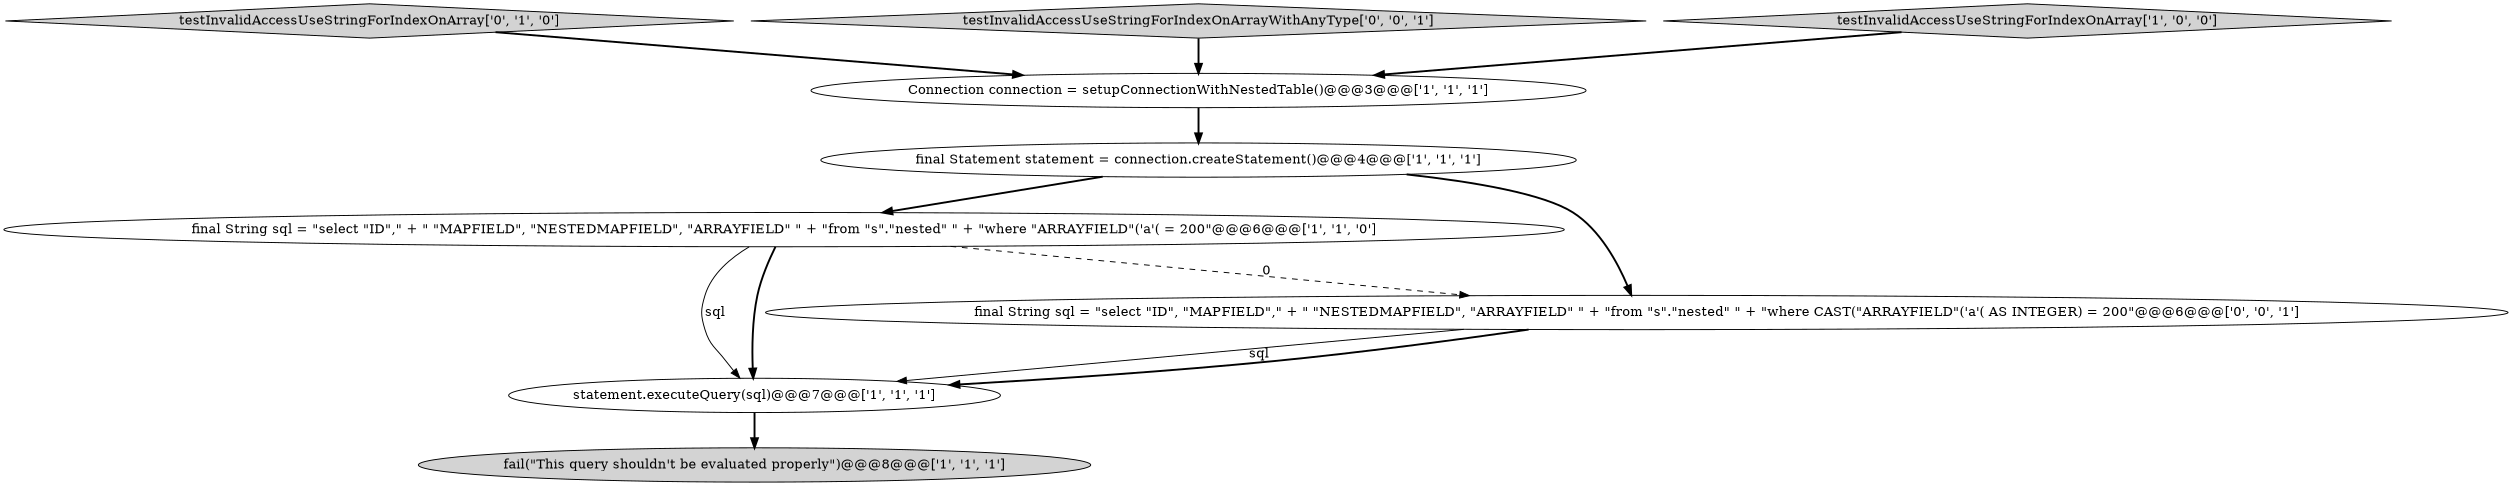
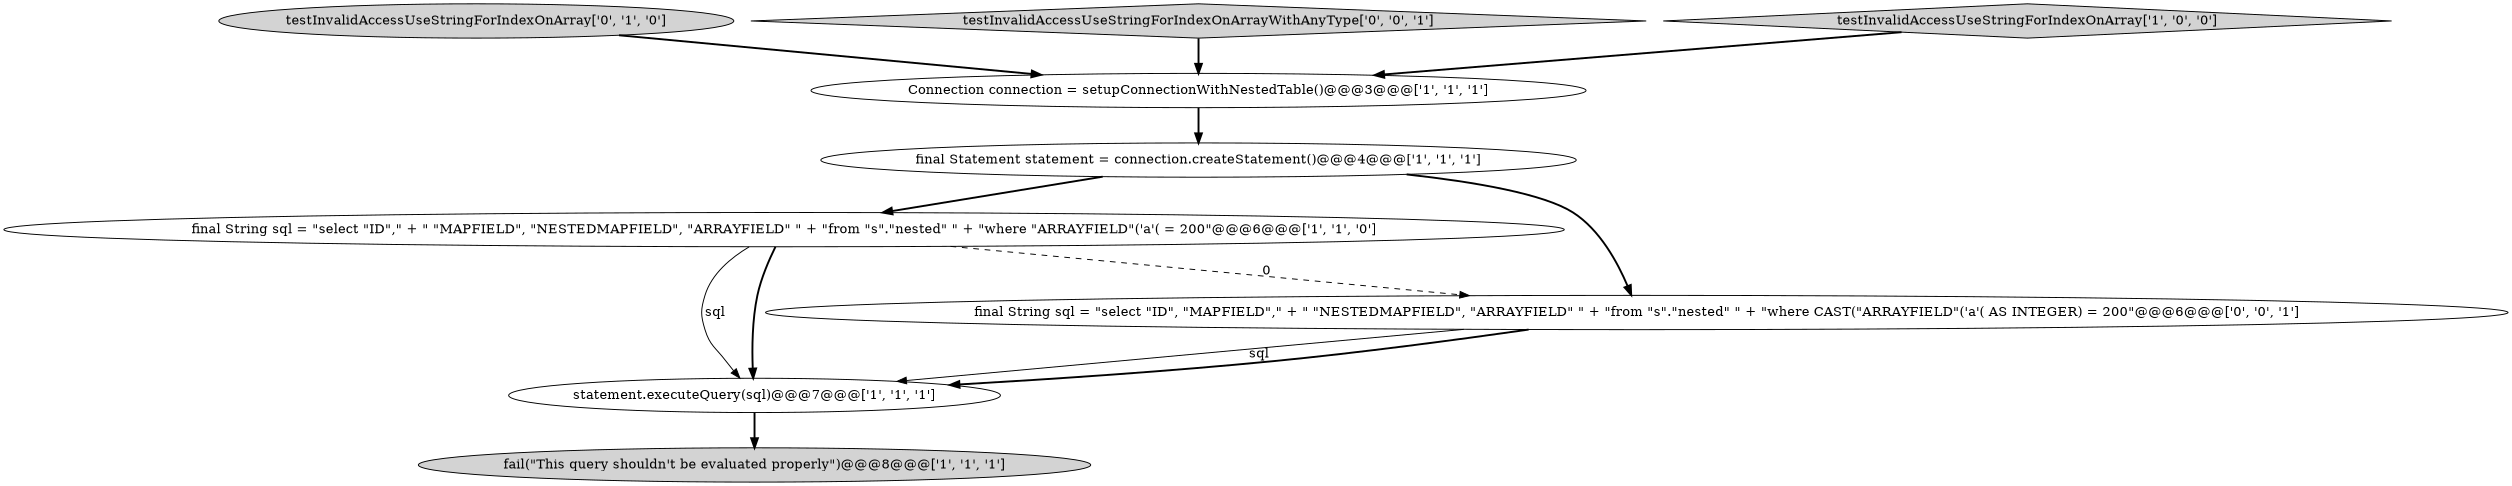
node "testInvalidAccessUseStringForIndexOnArray['0', '1', '0']": shape diamond -> ellipse
